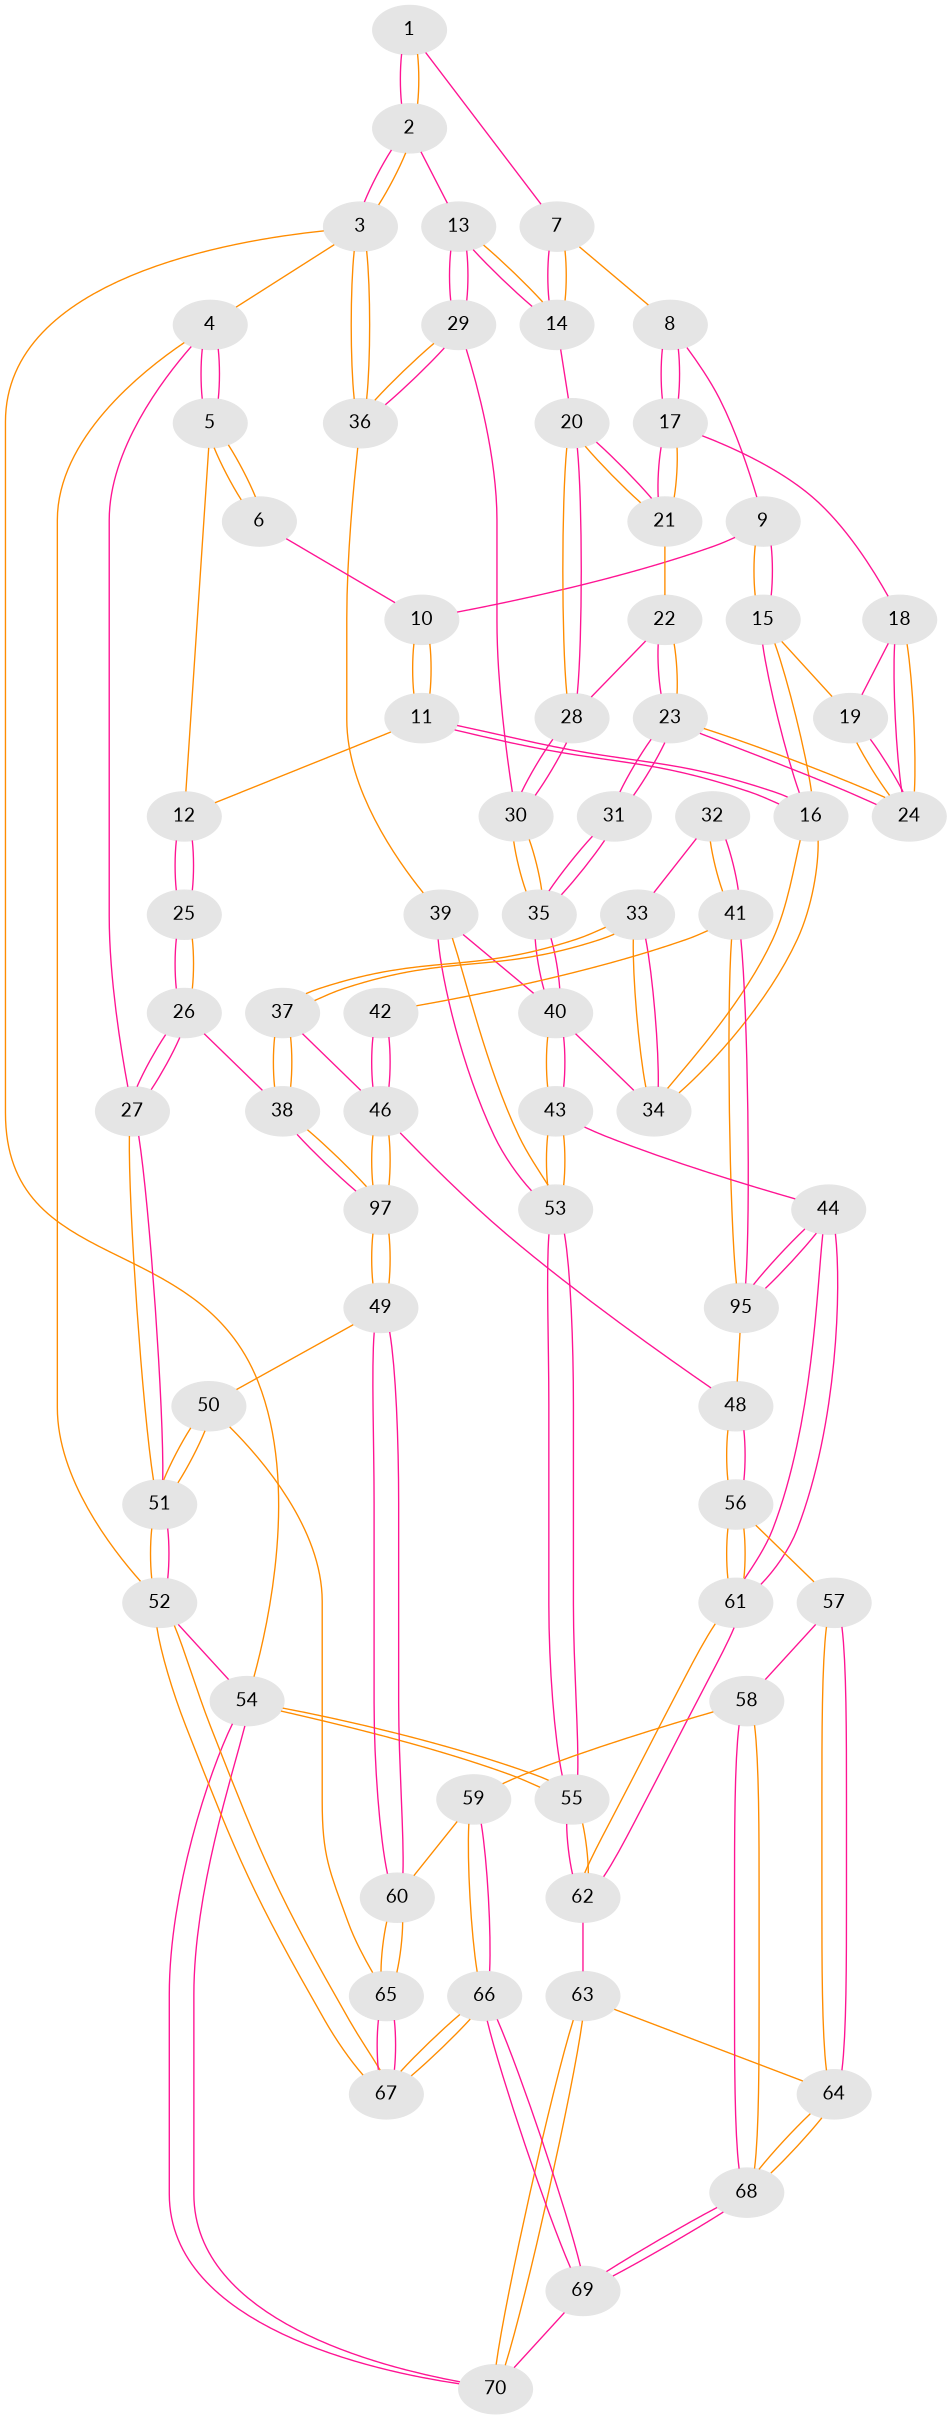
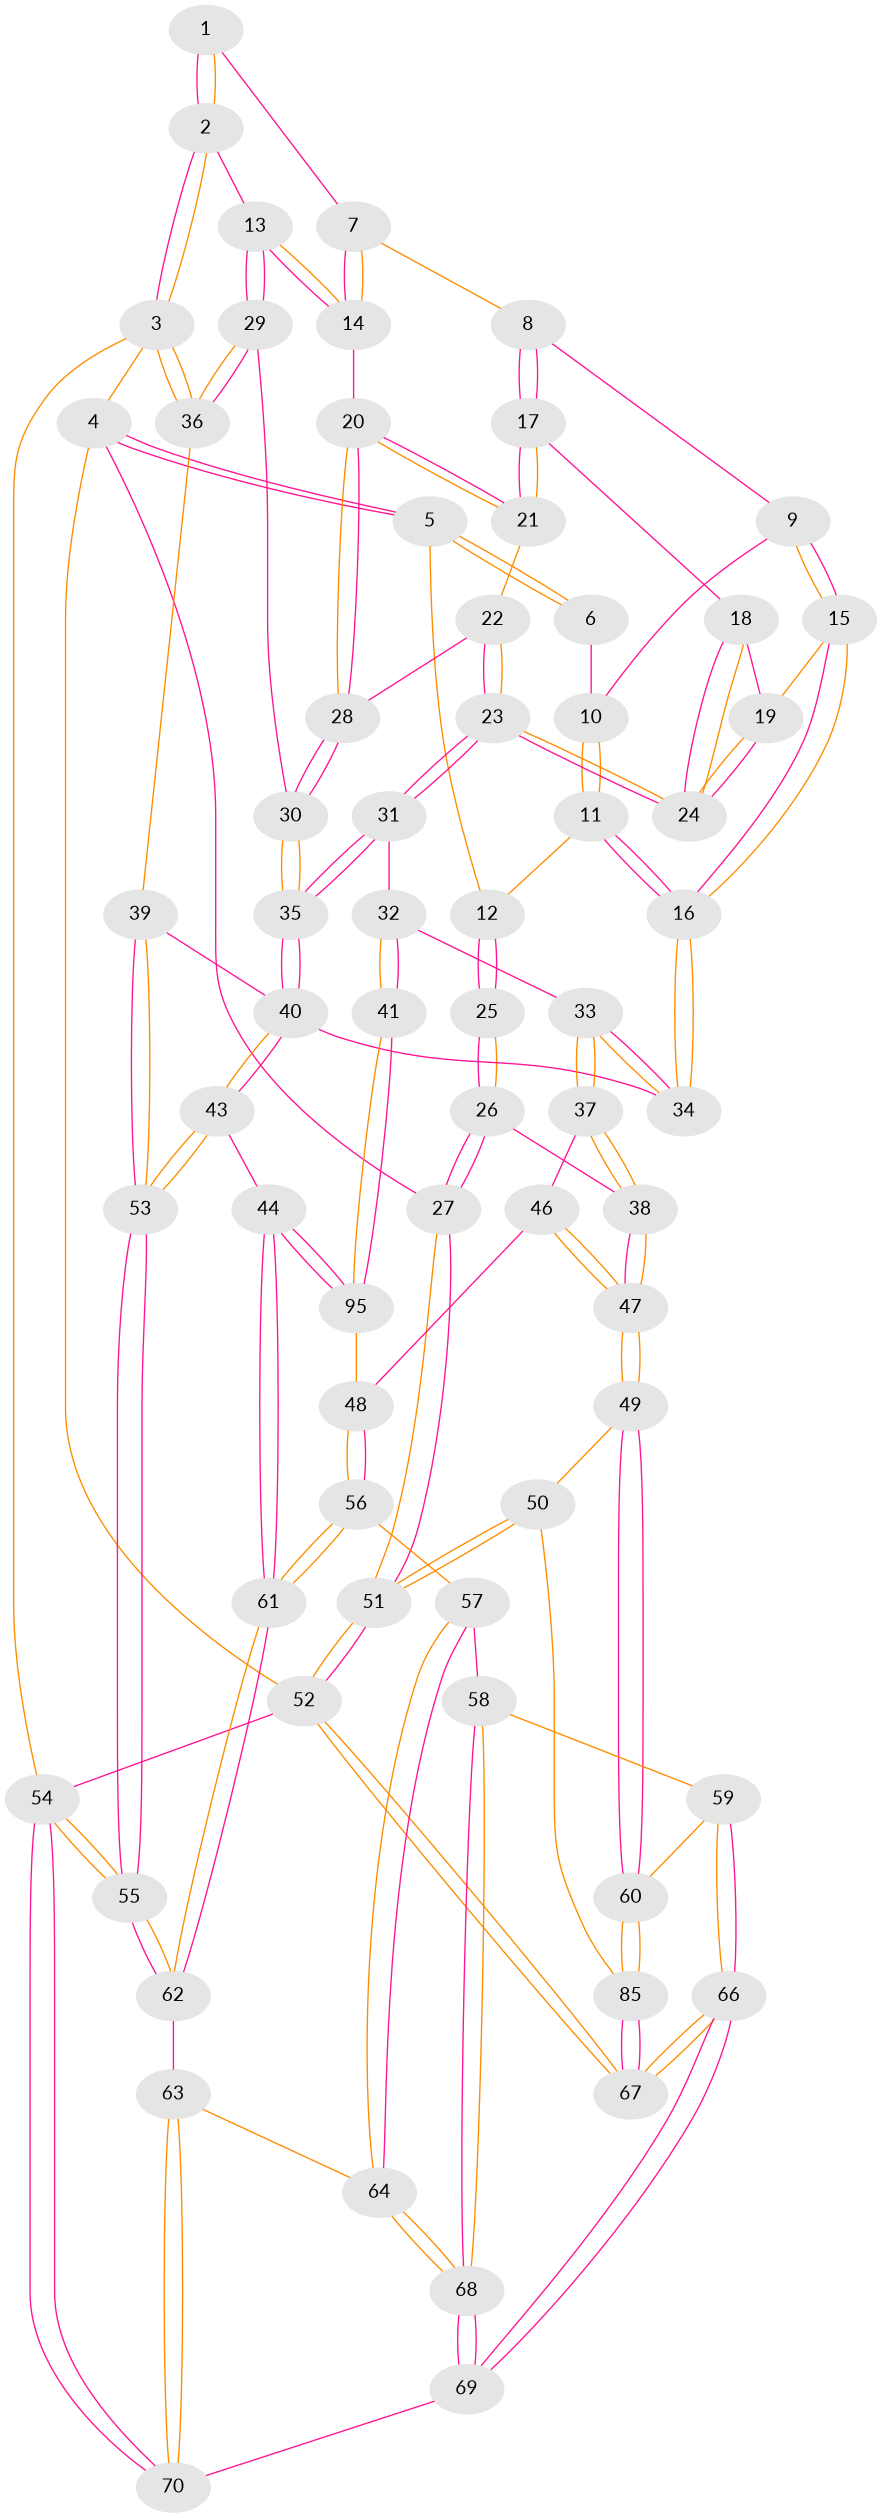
edge "31" -- "32": added
node "42": removed
node "97": label "97" -> "47"
node "65": label "65" -> "85"
